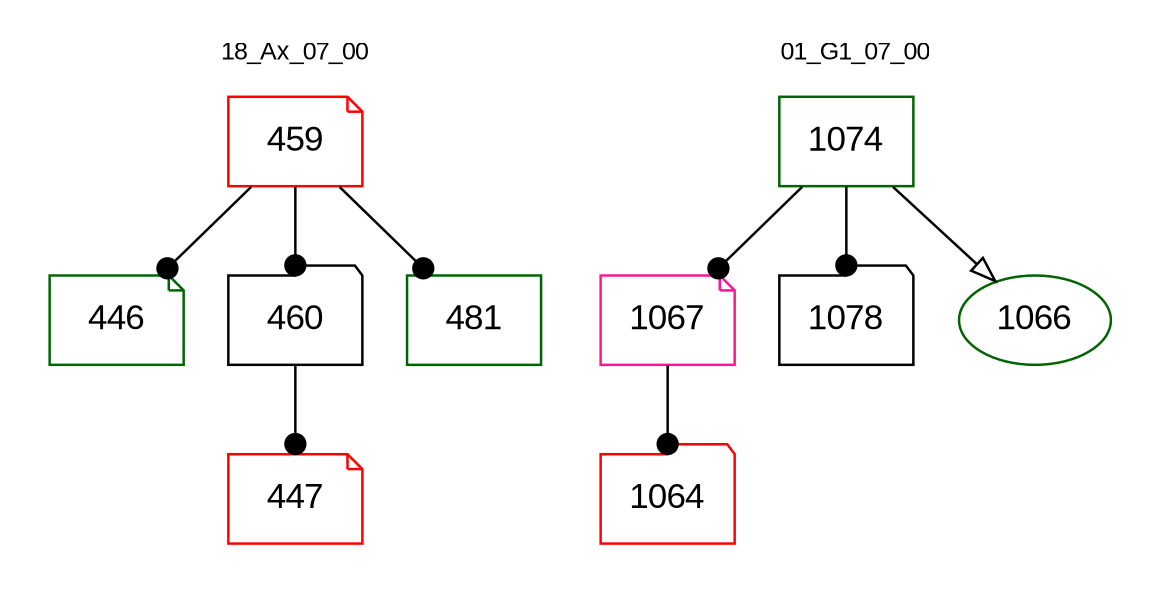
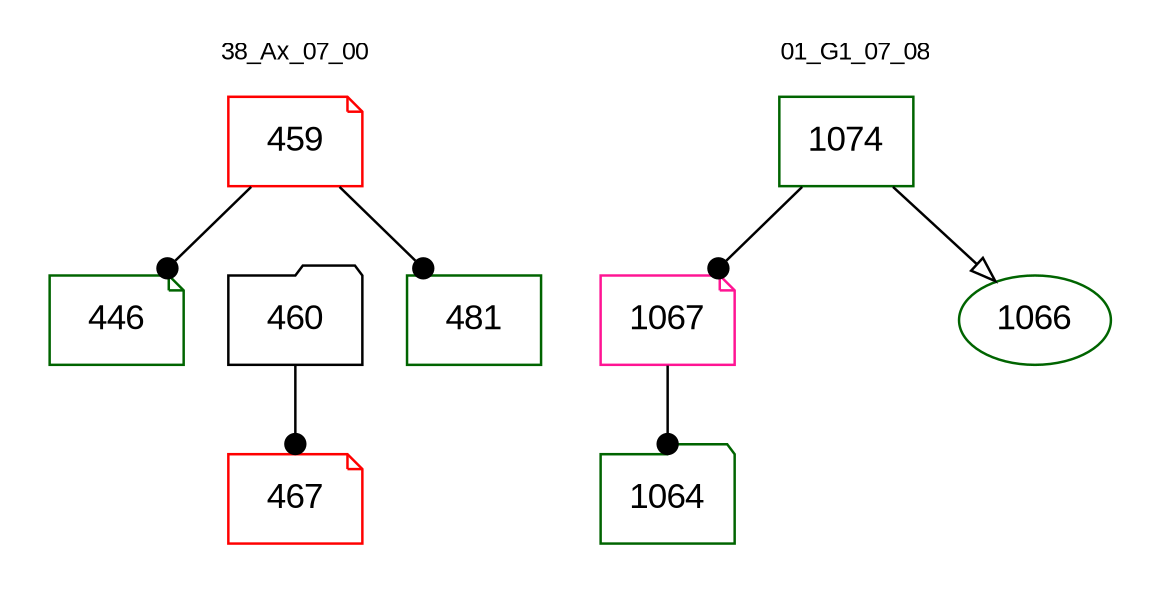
cluster "18_Ax_07_00": label "18_Ax_07_00" -> "38_Ax_07_00"
cluster "01_G1_07_00": label "01_G1_07_00" -> "01_G1_07_08"
edge "459" -> "460": removed
node "1078": removed
node "447": label "447" -> "467"
node "1064": color red -> darkgreen
